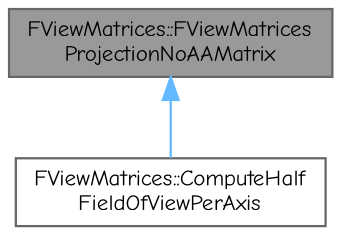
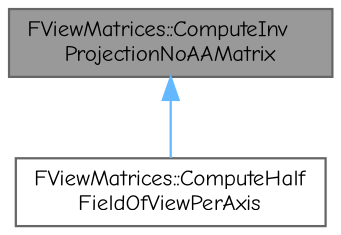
node "FViewMatrices::FViewMatrices ProjectionNoAAMatrix": label "FViewMatrices::FViewMatrices ProjectionNoAAMatrix" -> "FViewMatrices::ComputeInv ProjectionNoAAMatrix"
